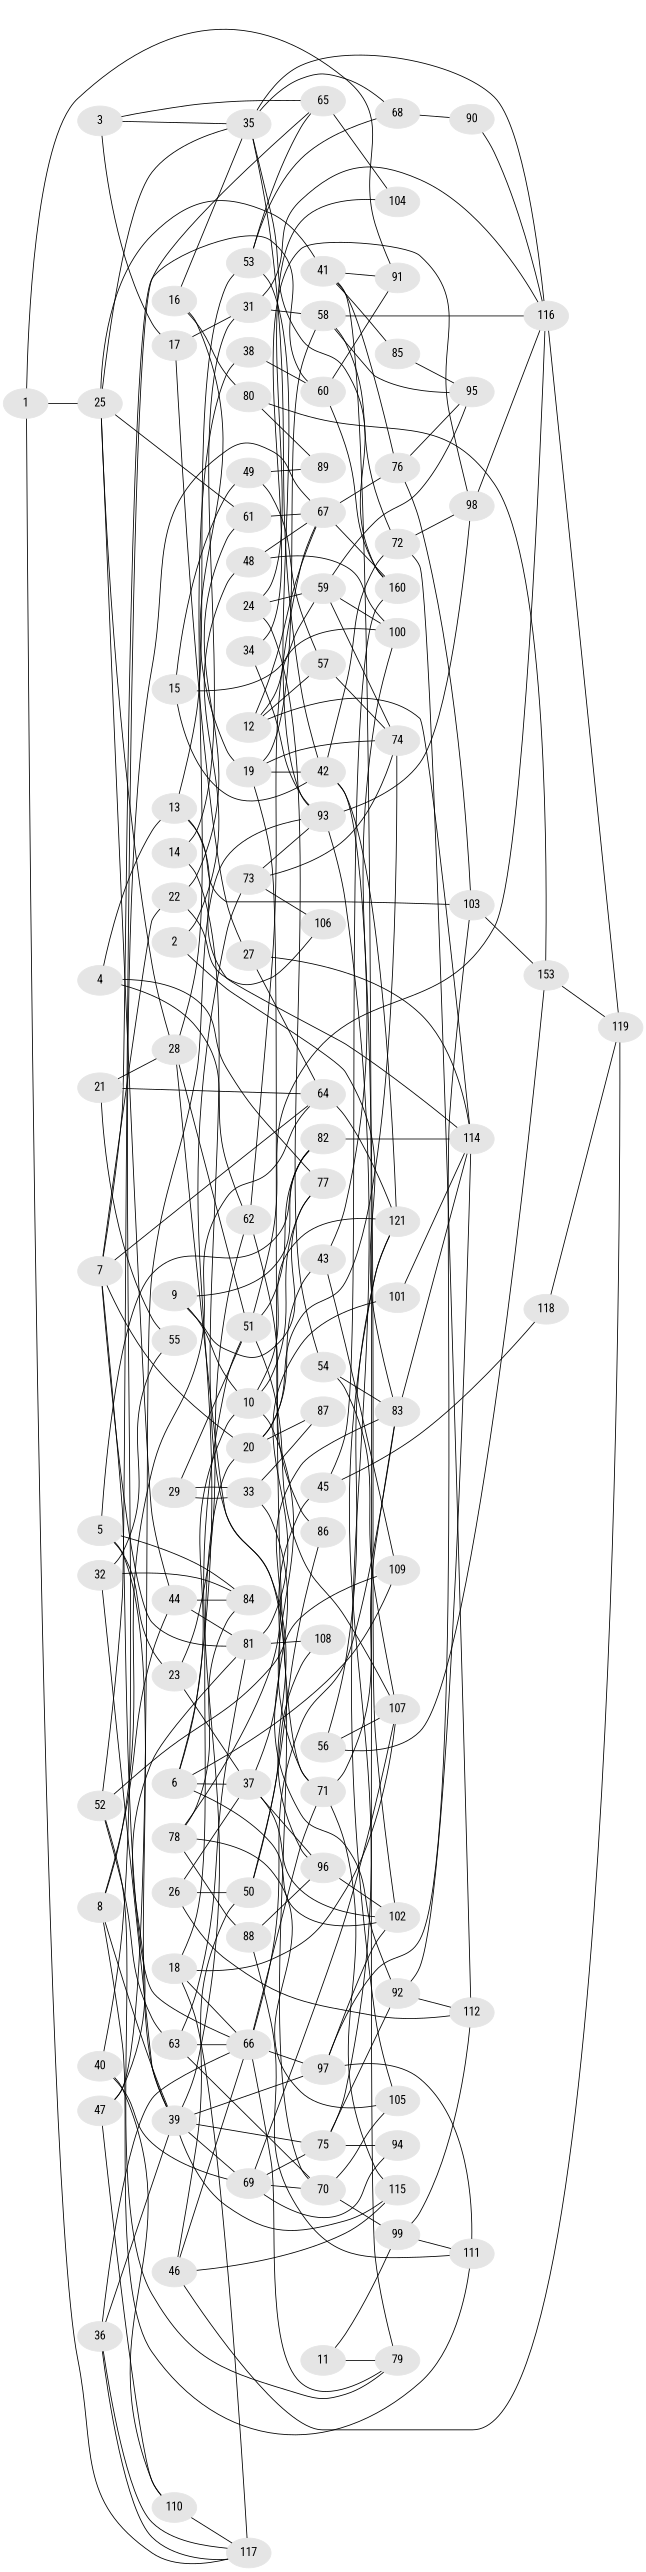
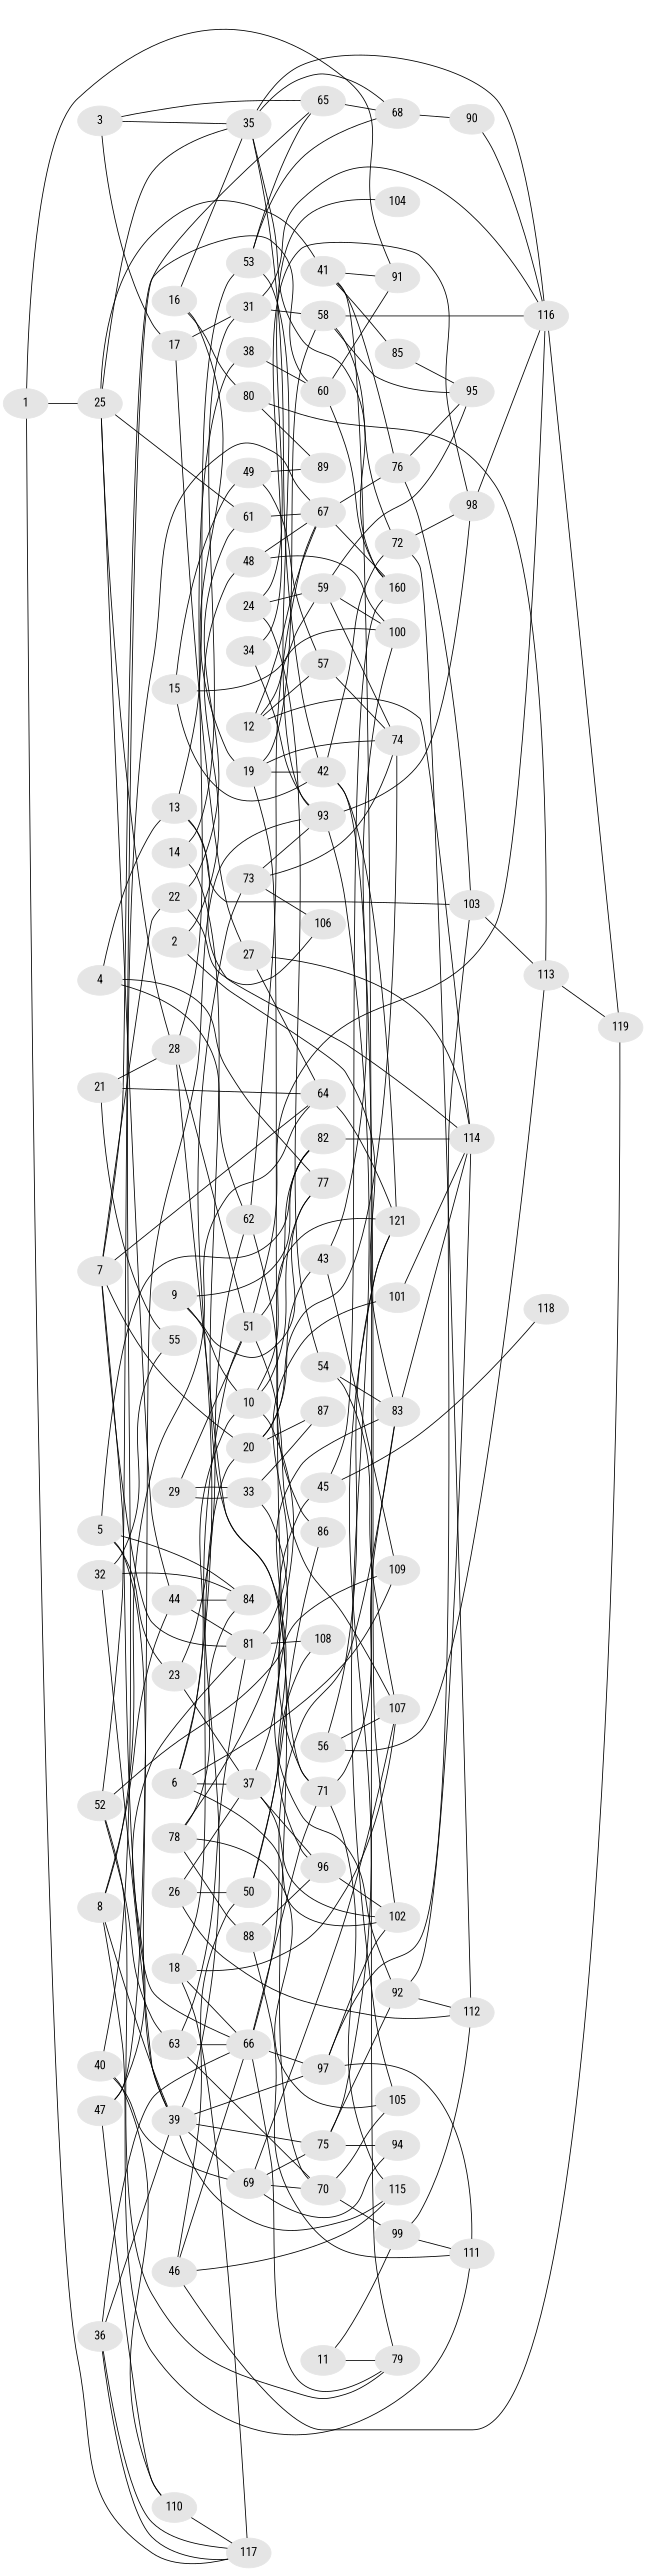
edge "65" -- "104": now "65" -- "68"
node "153": label "153" -> "113"
edge "119" -- "118": removed
